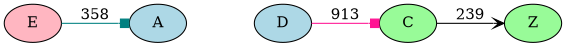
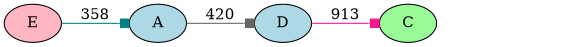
edge "A" -> "D": added, label "420"
node "Z": removed
